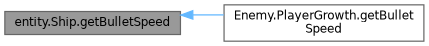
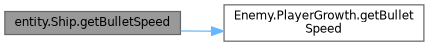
edge "Enemy.PlayerGrowth.getBullet Speed" -> "entity.Ship.getBulletSpeed": reversed
